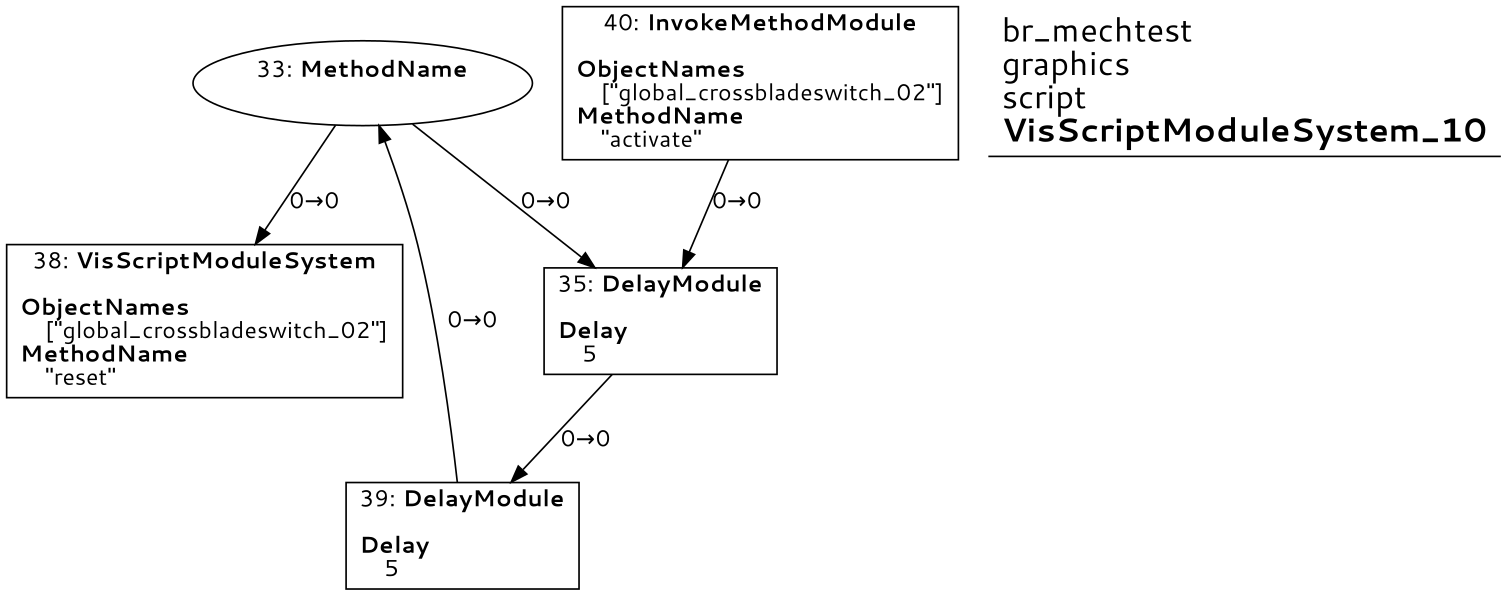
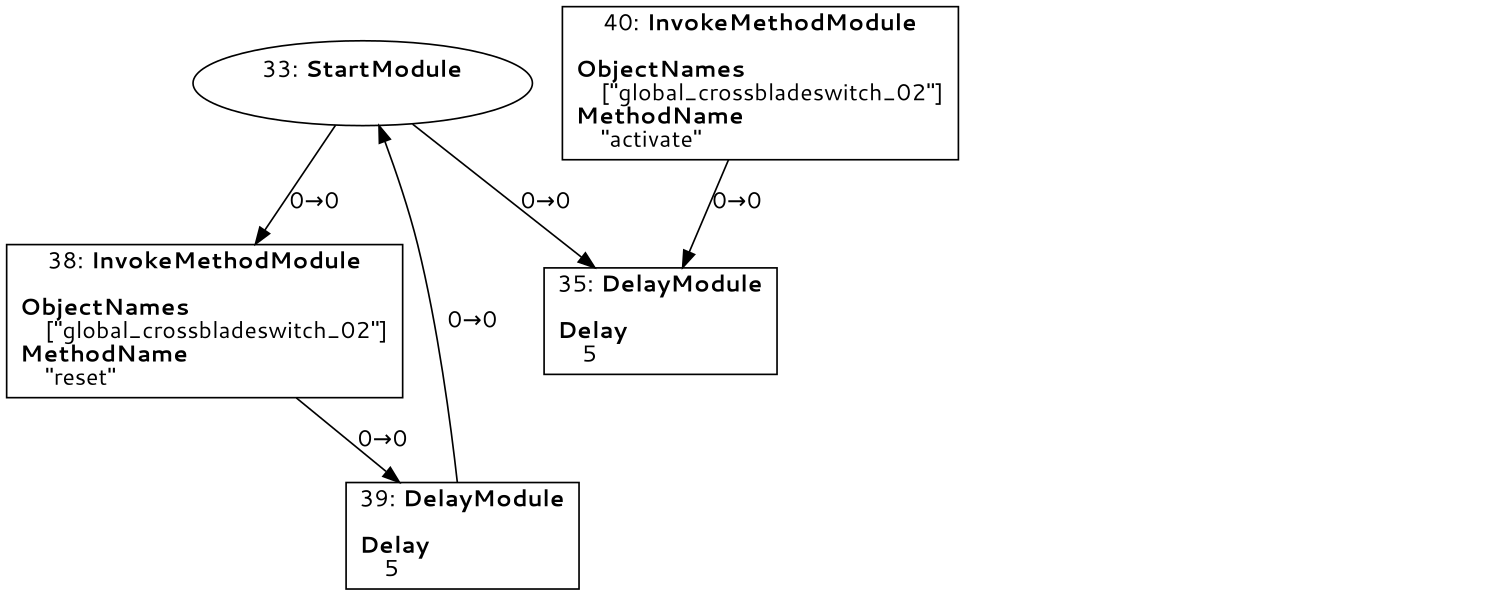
node "33:": text "MethodName" -> "StartModule"
node "br_mechtest": removed
node "38:": text "VisScriptModuleSystem" -> "InvokeMethodModule"
edge "35:" -> "39:": now "38:" -> "39:"
